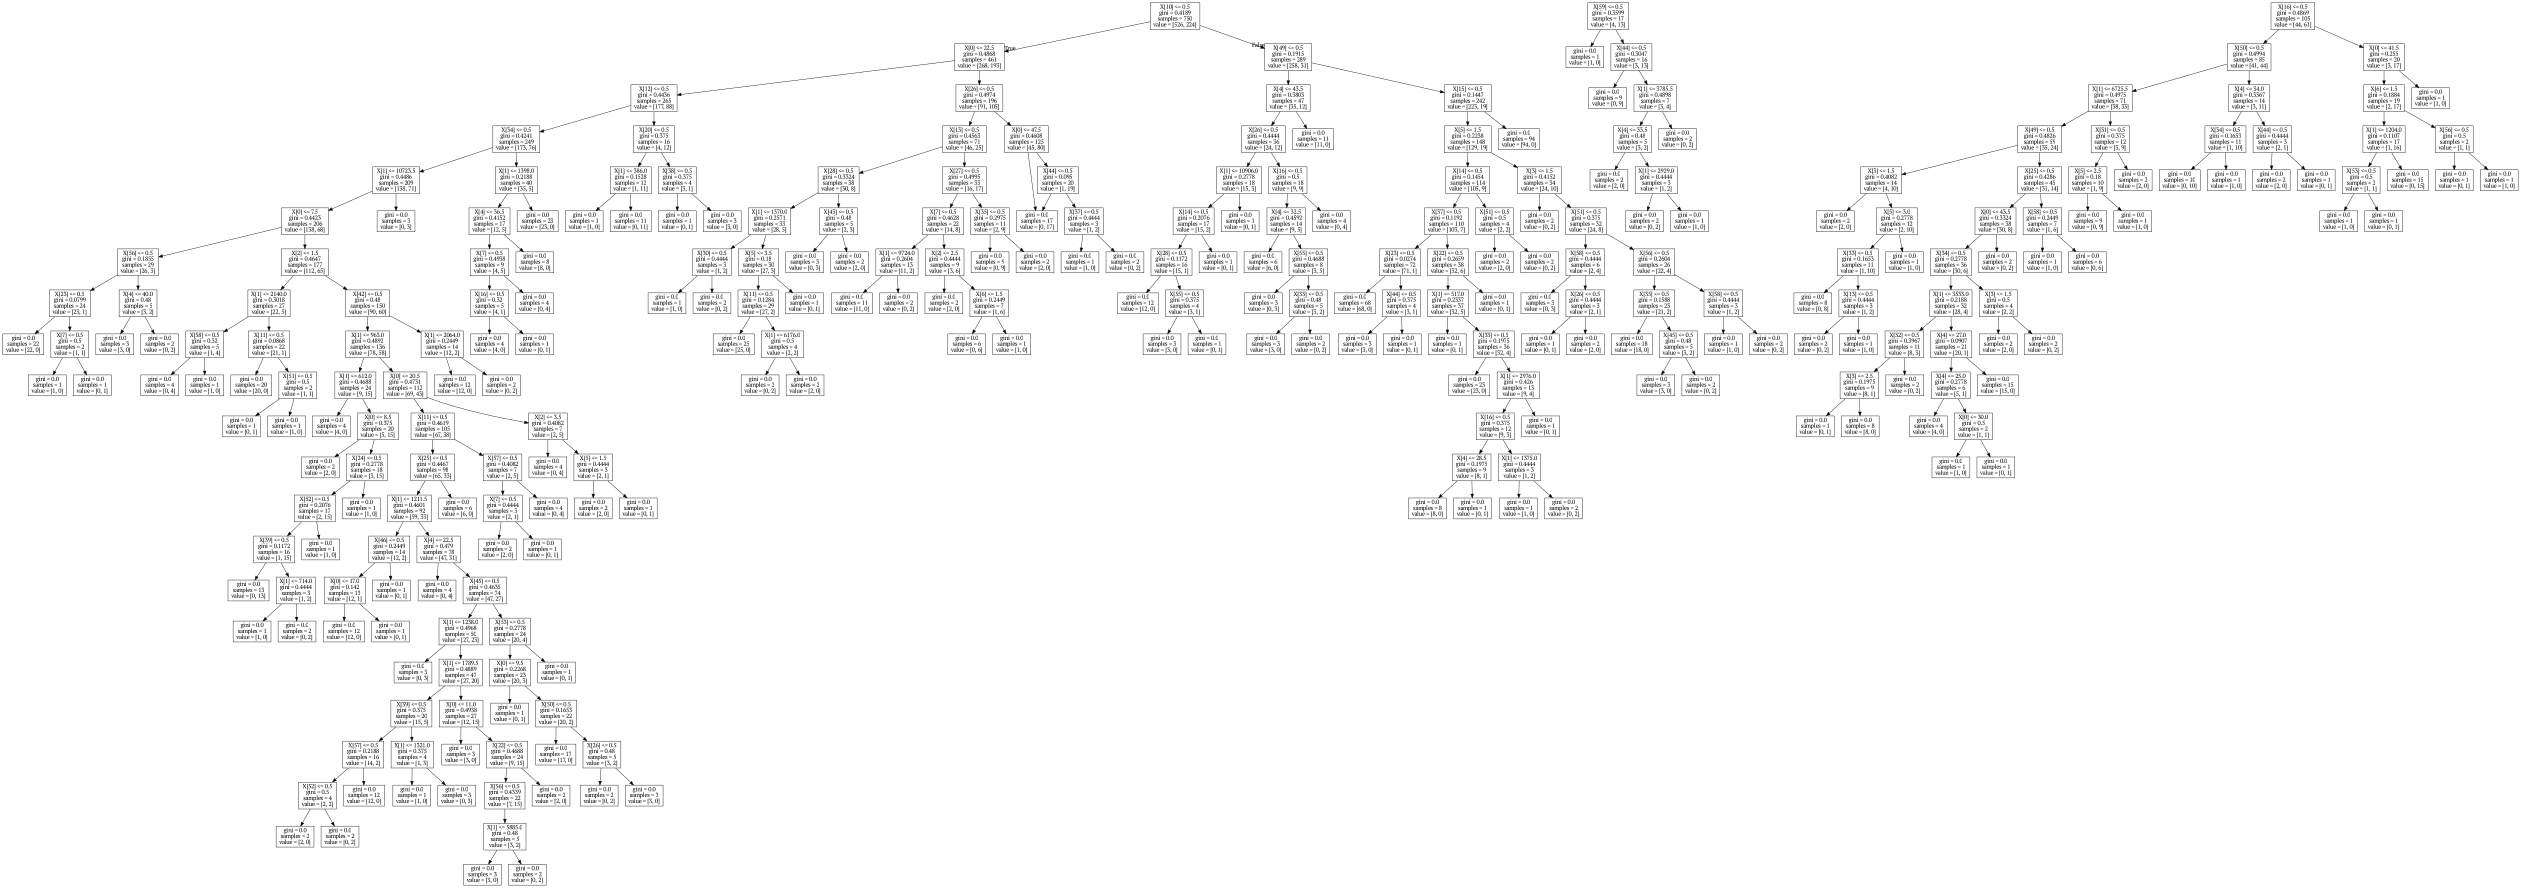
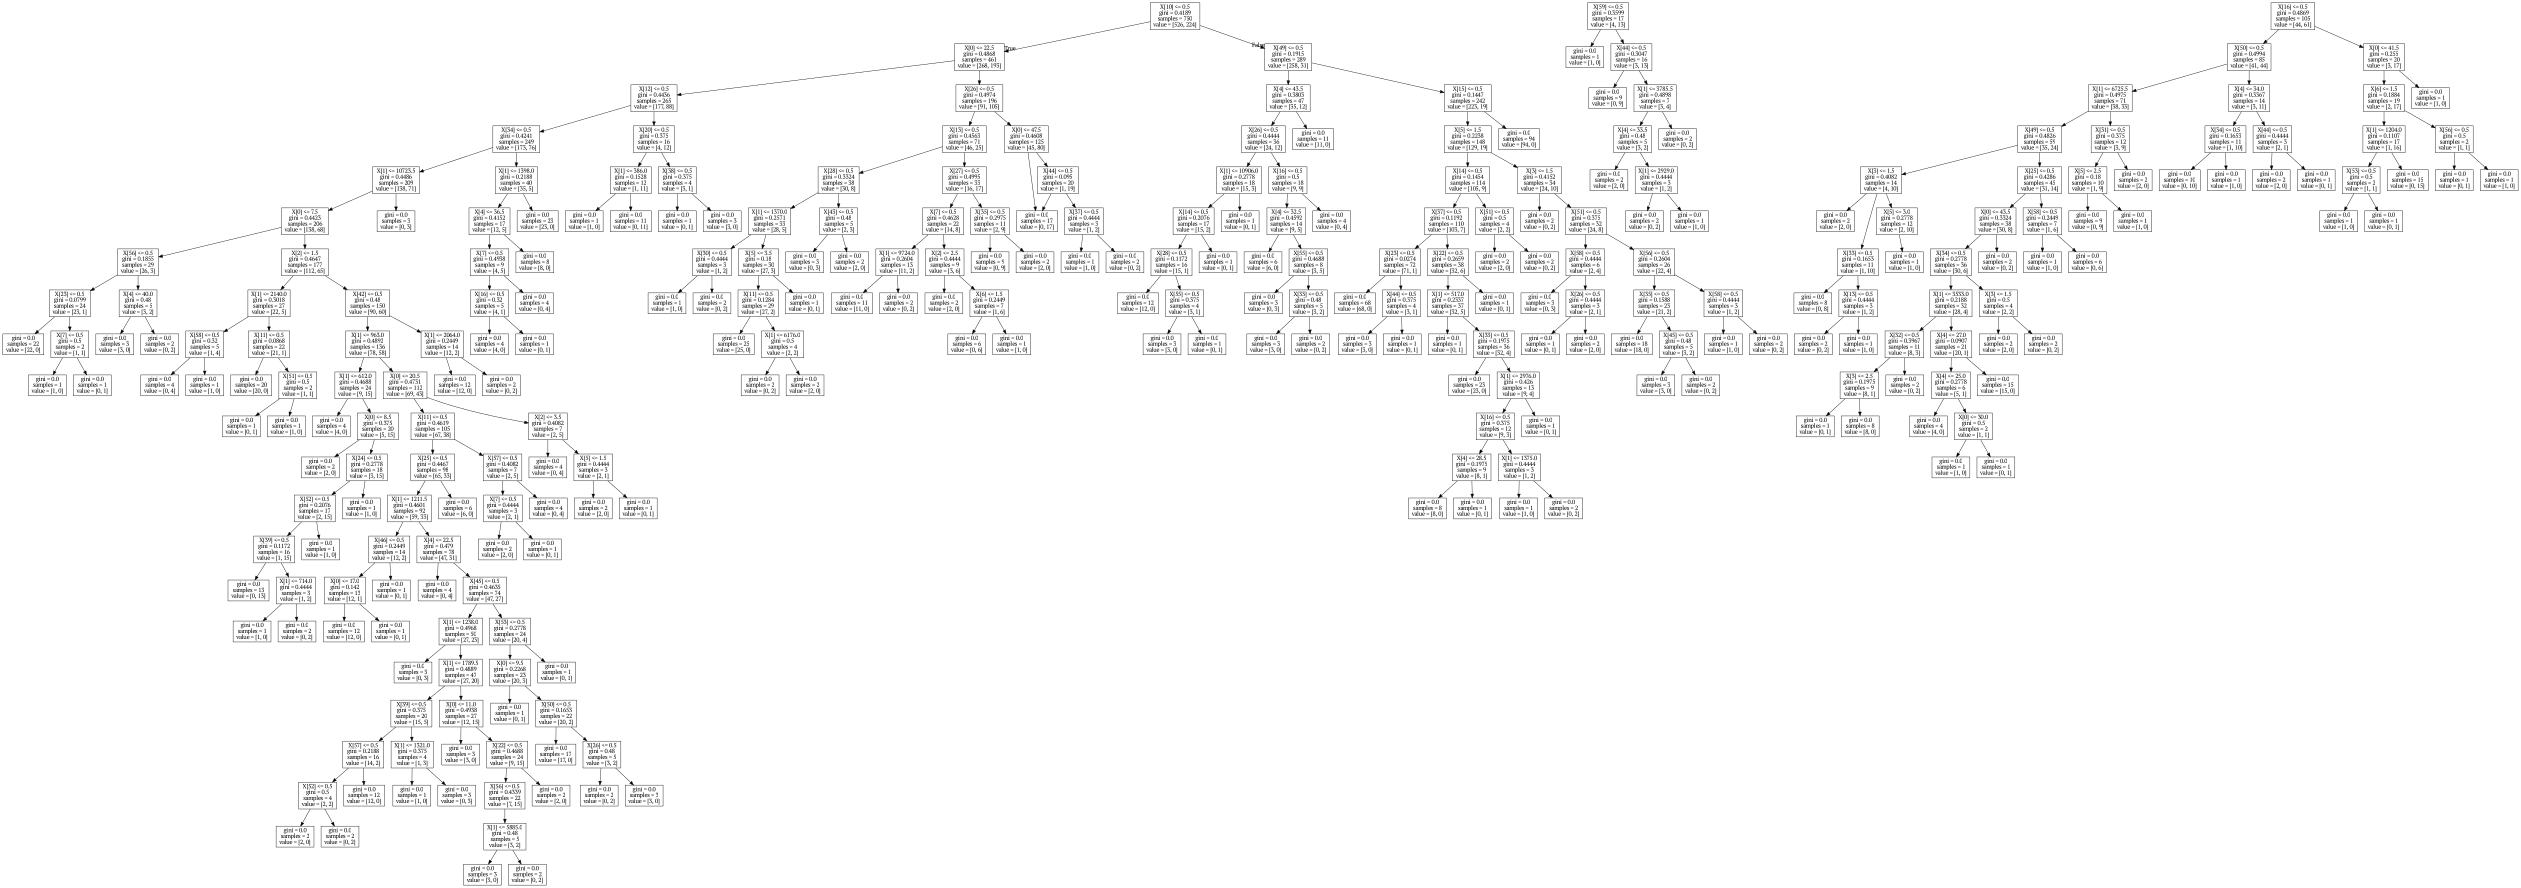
edge "X[5] <= 3.0 gini = 0.2778 samples = 12 value = [2, 10]" -> "X[33] <= 0.5 gini = 0.1653 samples = 11 value = [1, 10]": now "X[3] <= 1.5 gini = 0.4082 samples = 14 value = [4, 10]" -> "X[33] <= 0.5 gini = 0.1653 samples = 11 value = [1, 10]"
